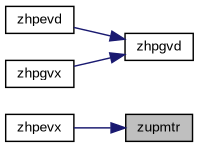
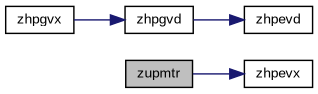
edge "zhpevd" -> "zhpgvd": reversed
edge "zhpevx" -> "zupmtr": reversed
